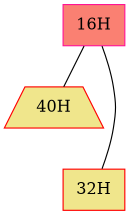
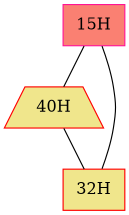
node "16H": label "16H" -> "15H"
edge "40H" -- "32H": added
